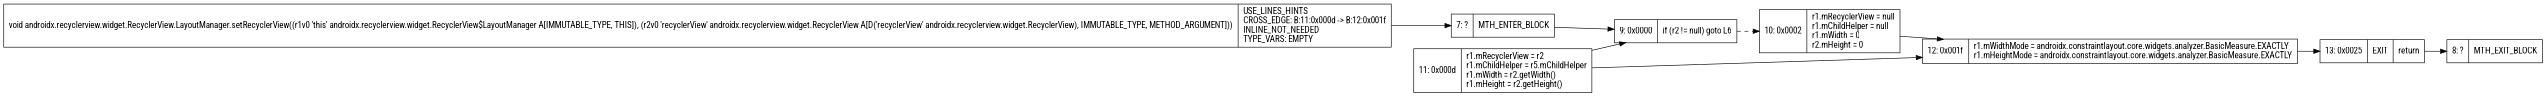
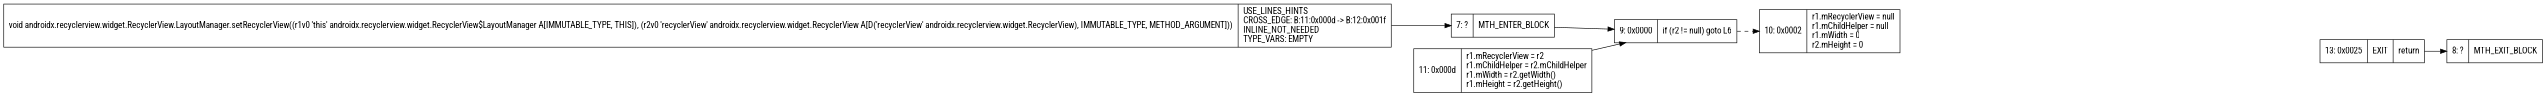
node "12: 0x001f": removed
node "11: 0x000d": text "r1.mChildHelper = r5.mChildHelper" -> "r1.mChildHelper = r2.mChildHelper"
